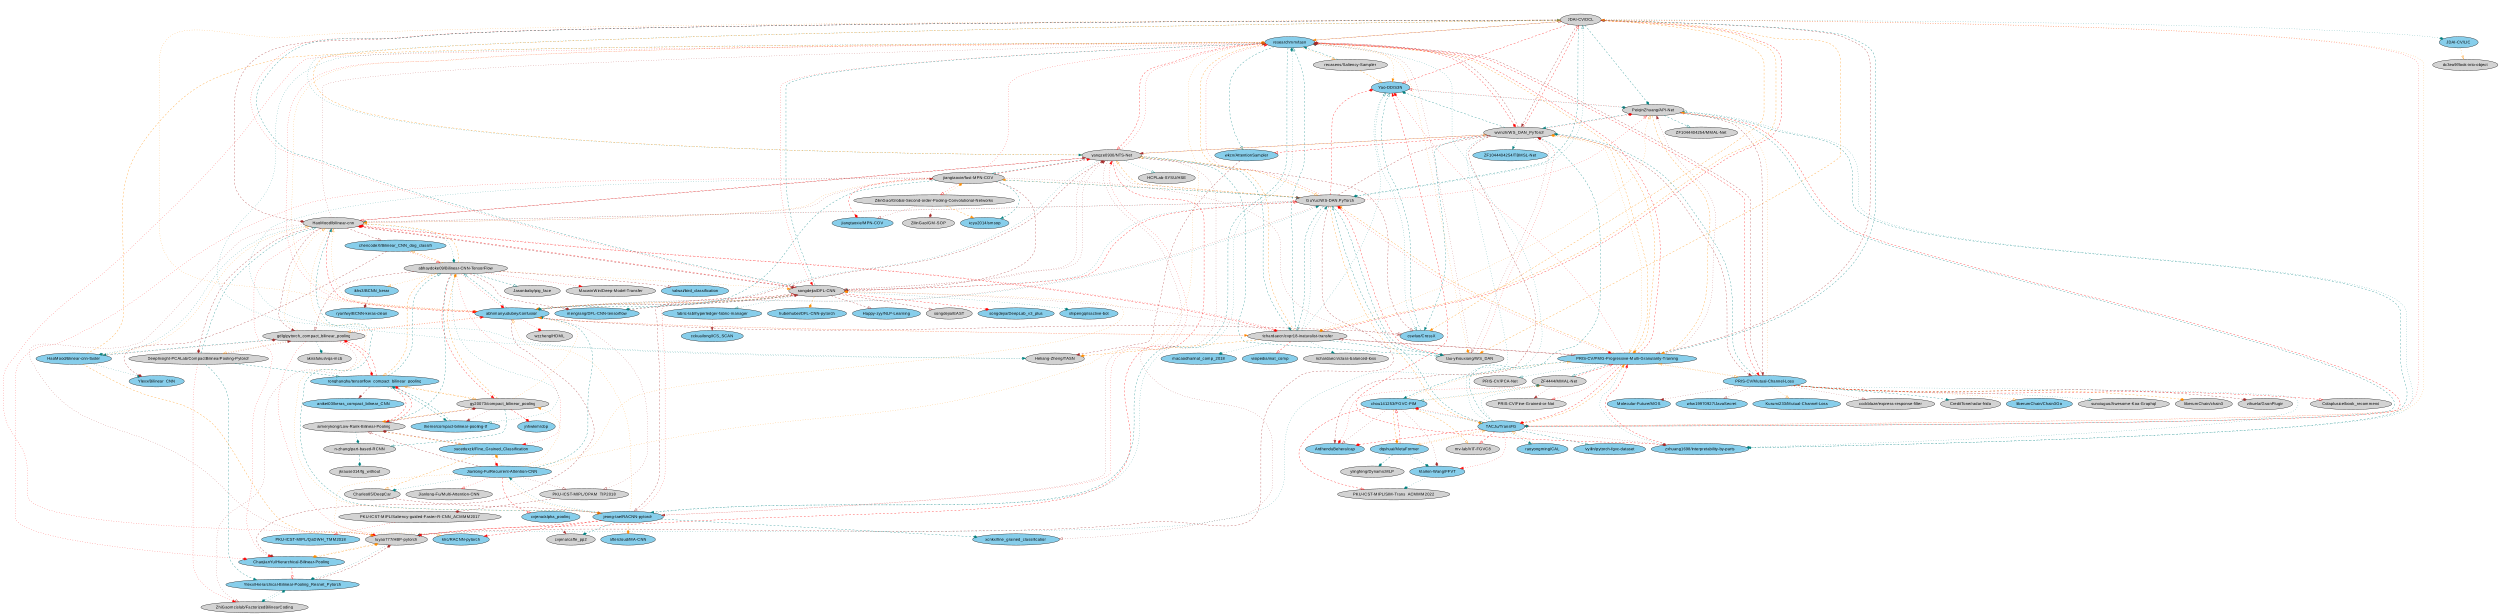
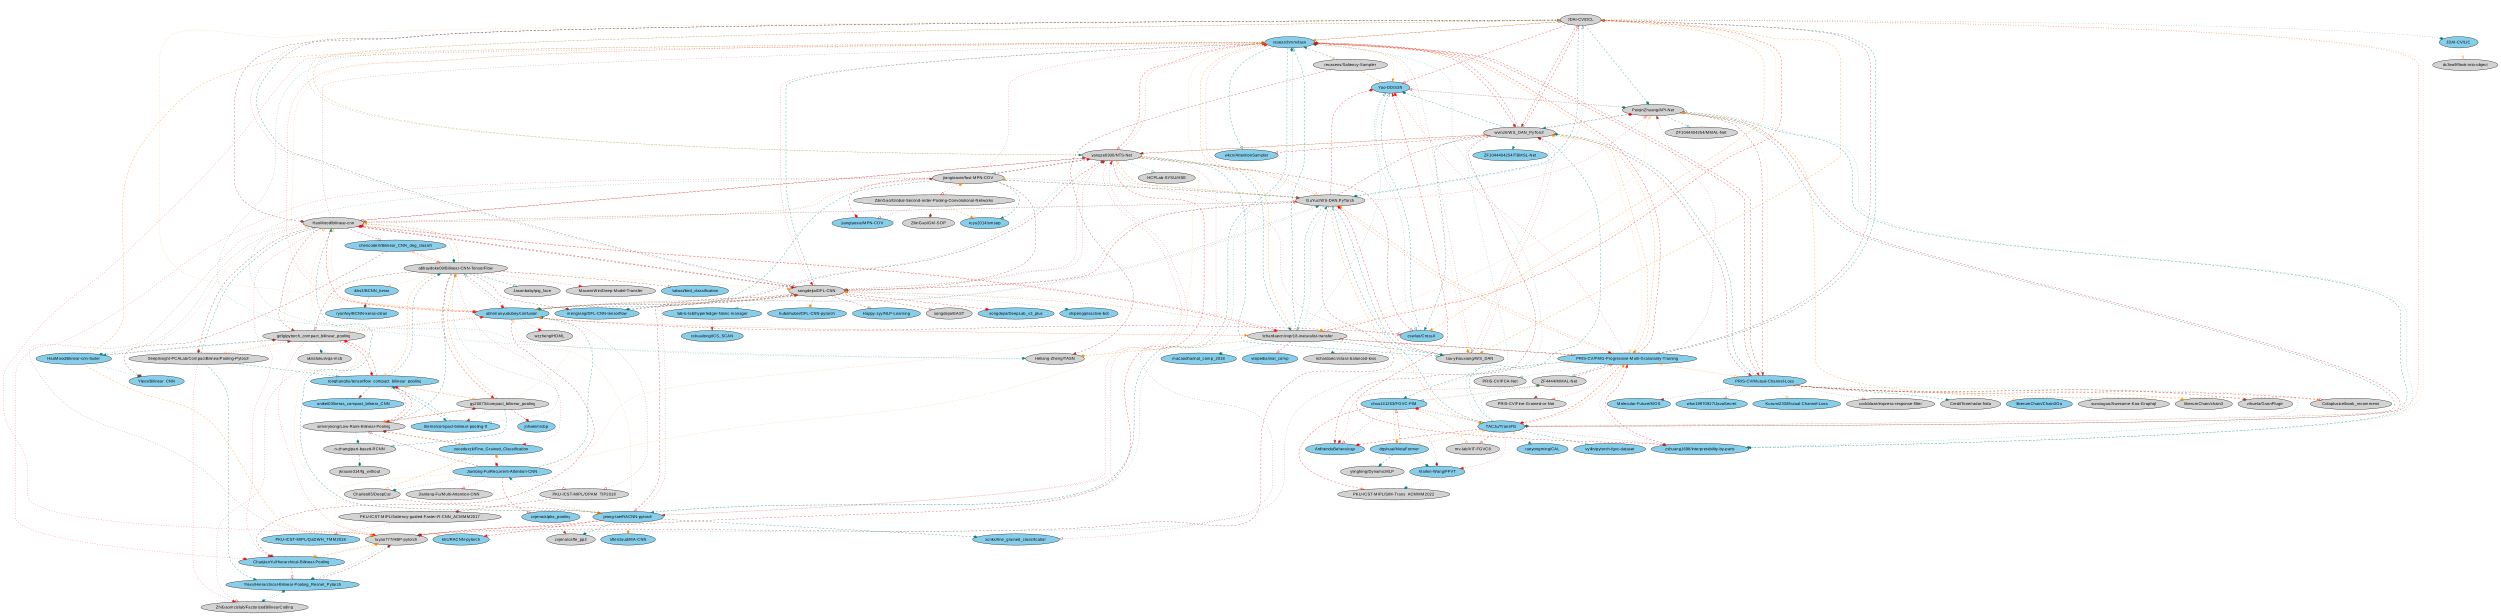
edge "JDAI-CV/DCL" -> "richardaecn/cvpr18-inaturalist-transfer": style dashed -> dotted
edge "PeiqinZhuang/API-Net" -> "PRIS-CV/PMG-Progressive-Multi-Granularity-Training": now "PeiqinZhuang/API-Net" -> "Colaplusice/book_recommend"
edge "wkcn/AttentionSampler" -> "Heliang-Zheng/TASN": now "recasens/Saliency-Sampler" -> "Heliang-Zheng/TASN"
edge "ronghanghu/tensorflow_compact_bilinear_pooling" -> "abhaydoke09/Bilinear-CNN-TensorFlow": arrowhead onormal -> normal
edge "Jianlong-Fu/Recurrent-Attention-CNN" -> "gy20073/compact_bilinear_pooling": removed
